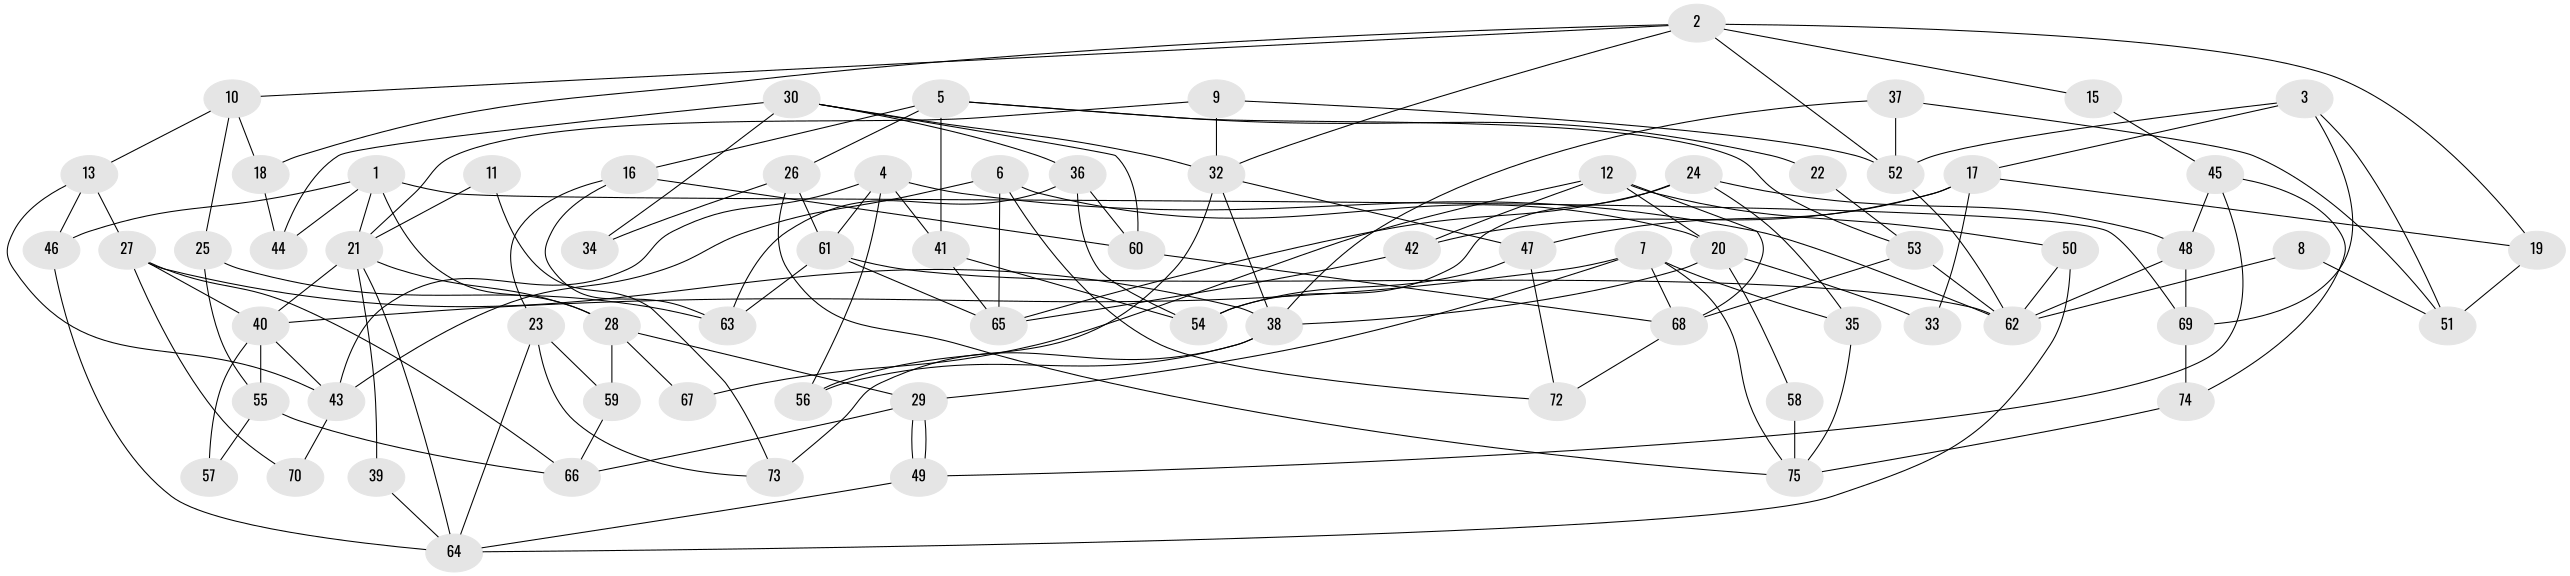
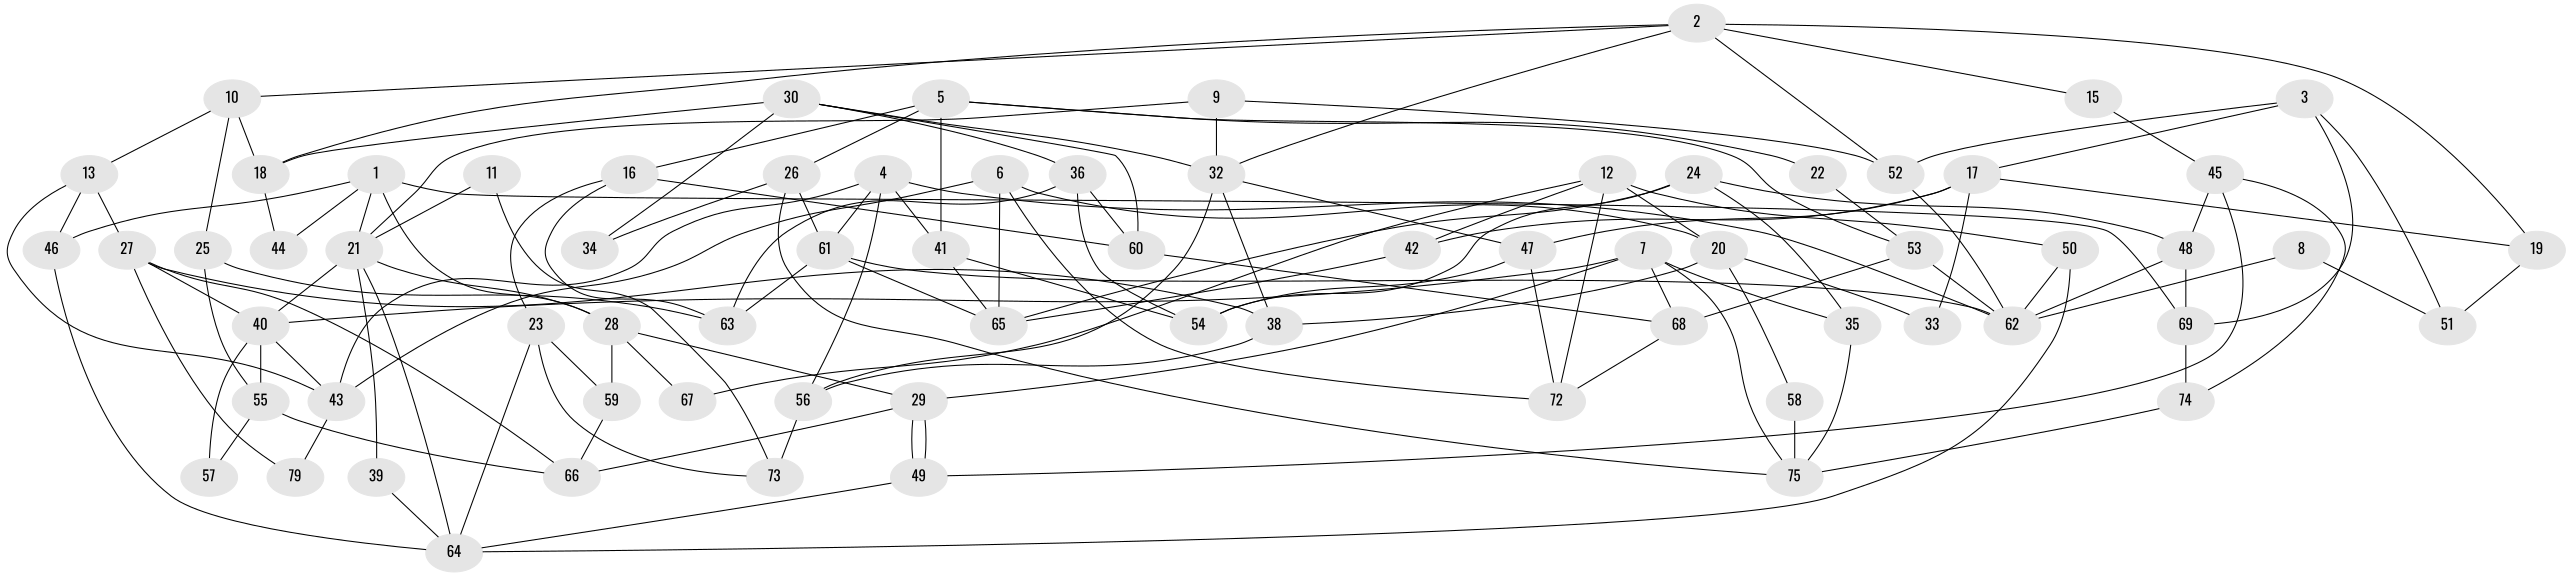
node "37": removed
edge "30" -- "44": now "30" -- "18"
edge "12" -- "68": now "12" -- "72"
edge "38" -- "73": now "56" -- "73"
node "70": label "70" -> "79"
